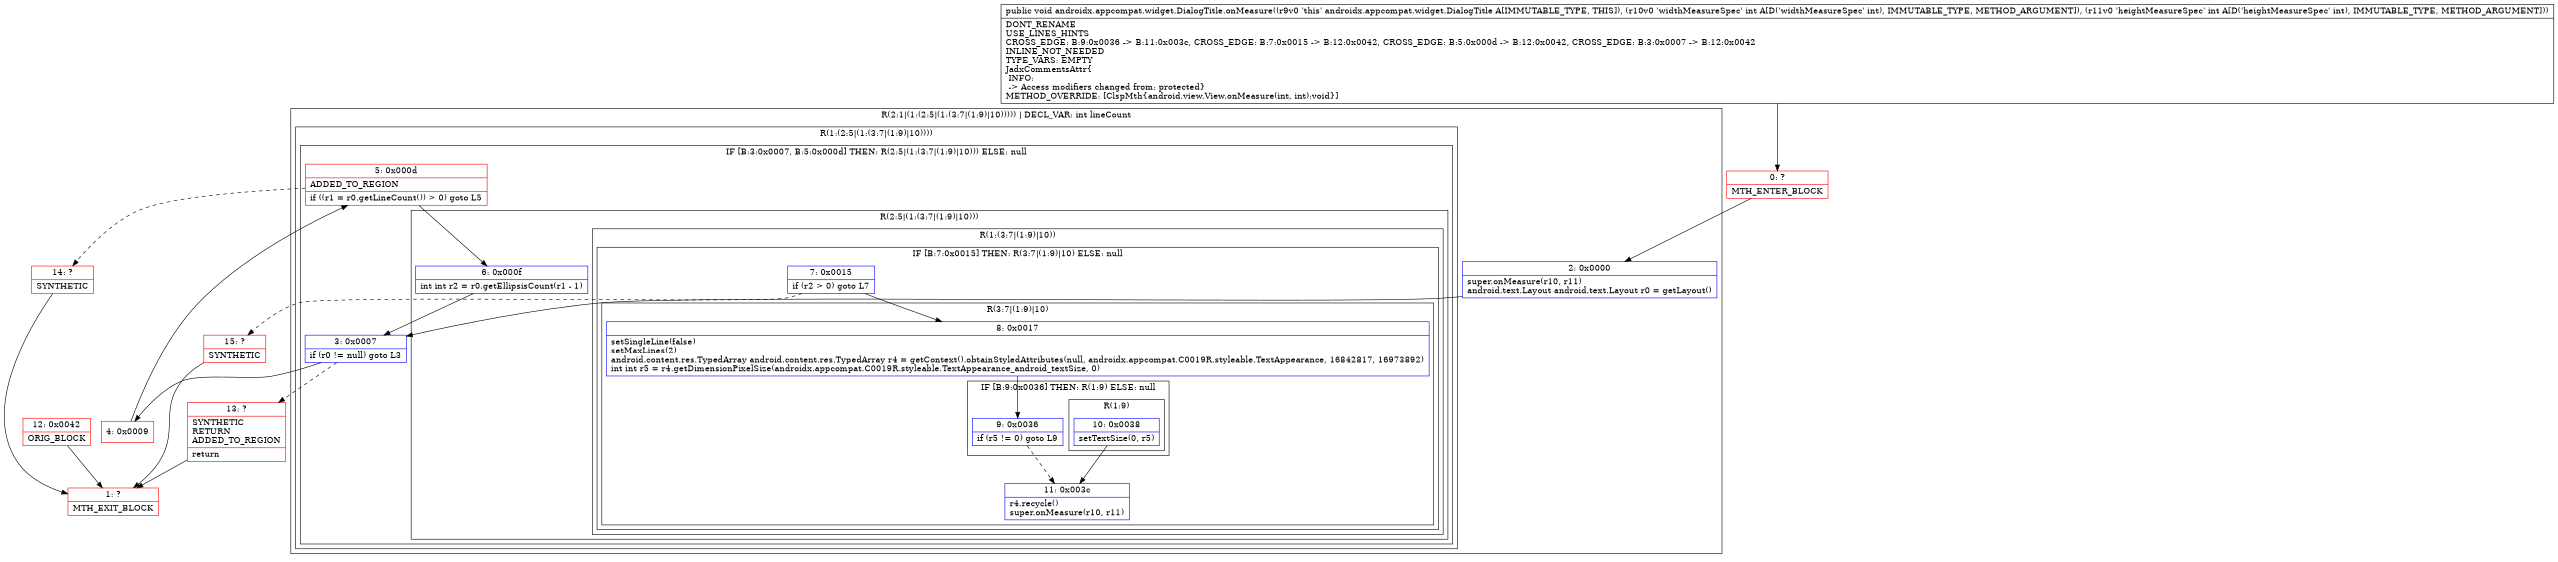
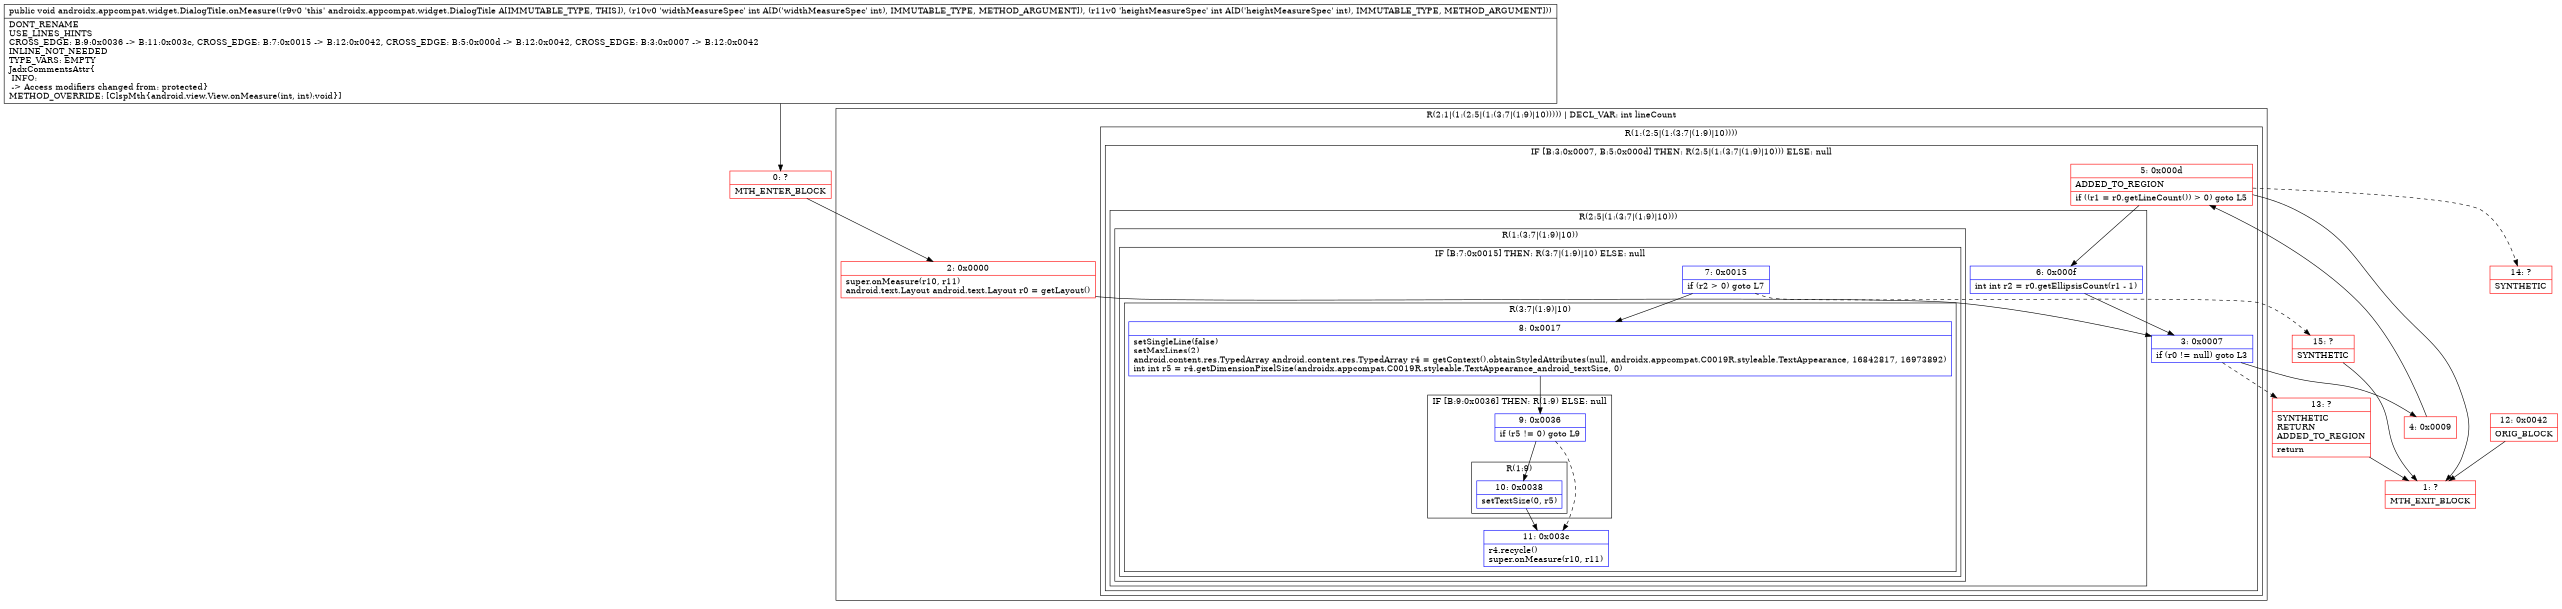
node "2: 0x0000": color blue -> red
edge "14: ?" -> "1: ?": now "5: 0x000d" -> "1: ?"
edge "9: 0x0036" -> "10: 0x0038": added
